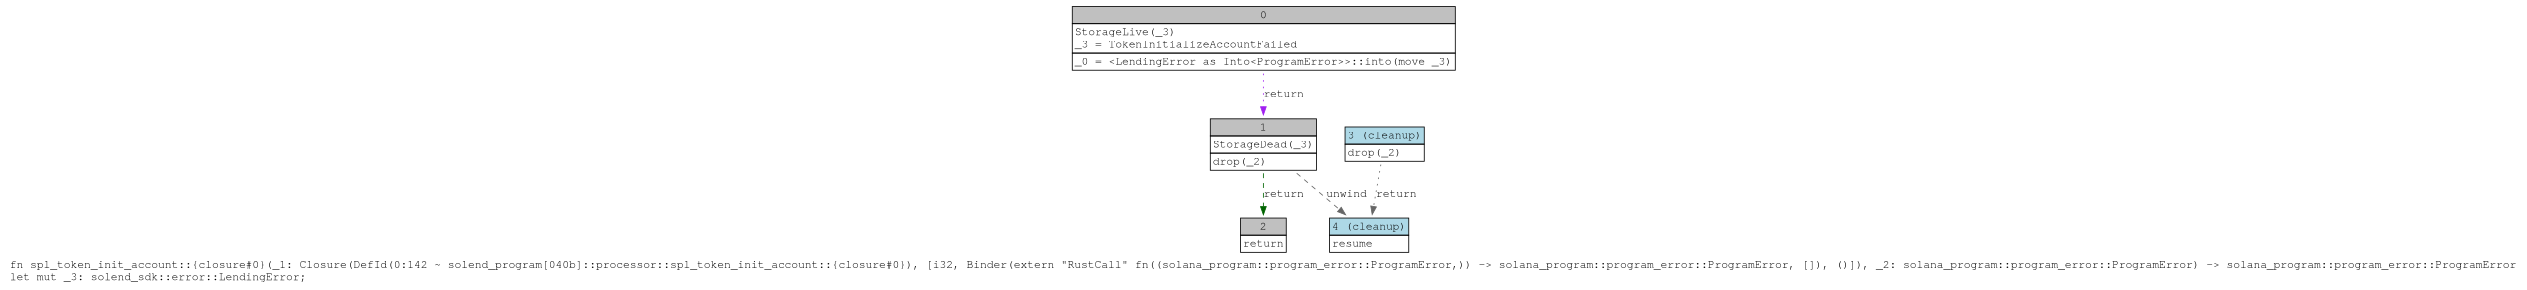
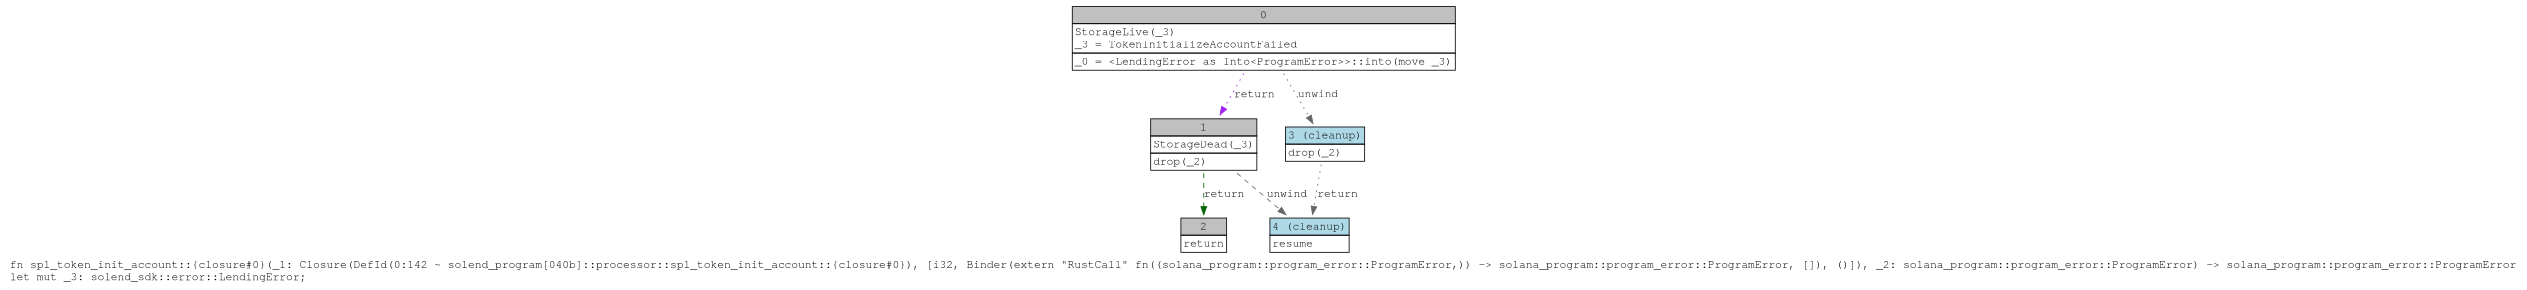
edge "0" -> "3 (cleanup)": added, label "unwind"
